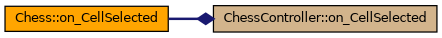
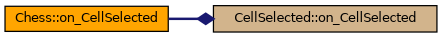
node "ChessController::on_CellSelected": label "ChessController::on_CellSelected" -> "CellSelected::on_CellSelected"
